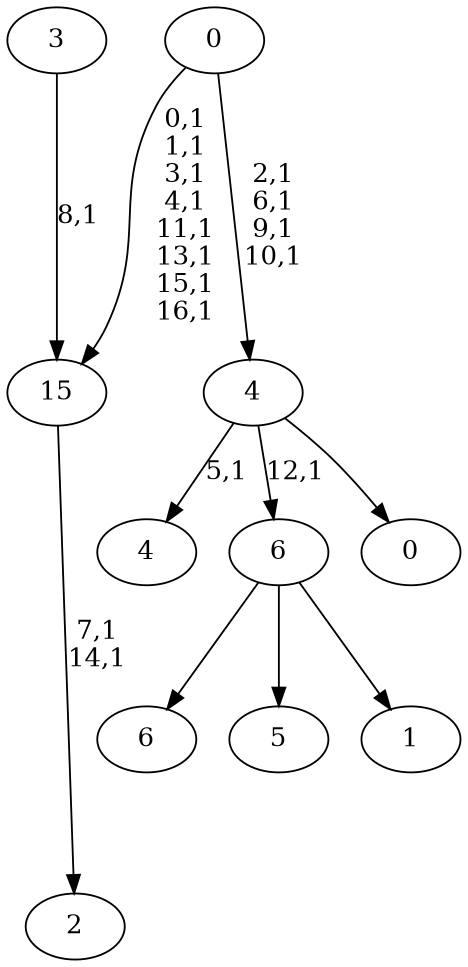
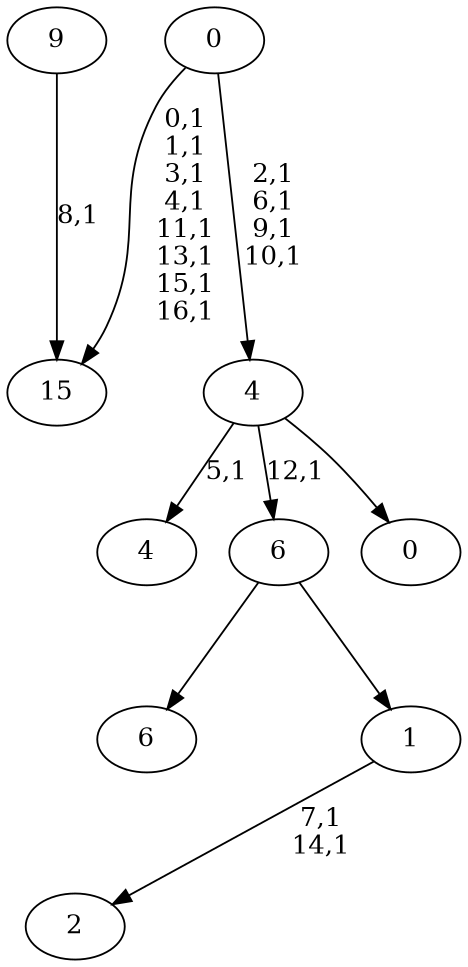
node "3": label "3" -> "9"
edge "15" -> "2": now "1" -> "2"
node "5": removed
